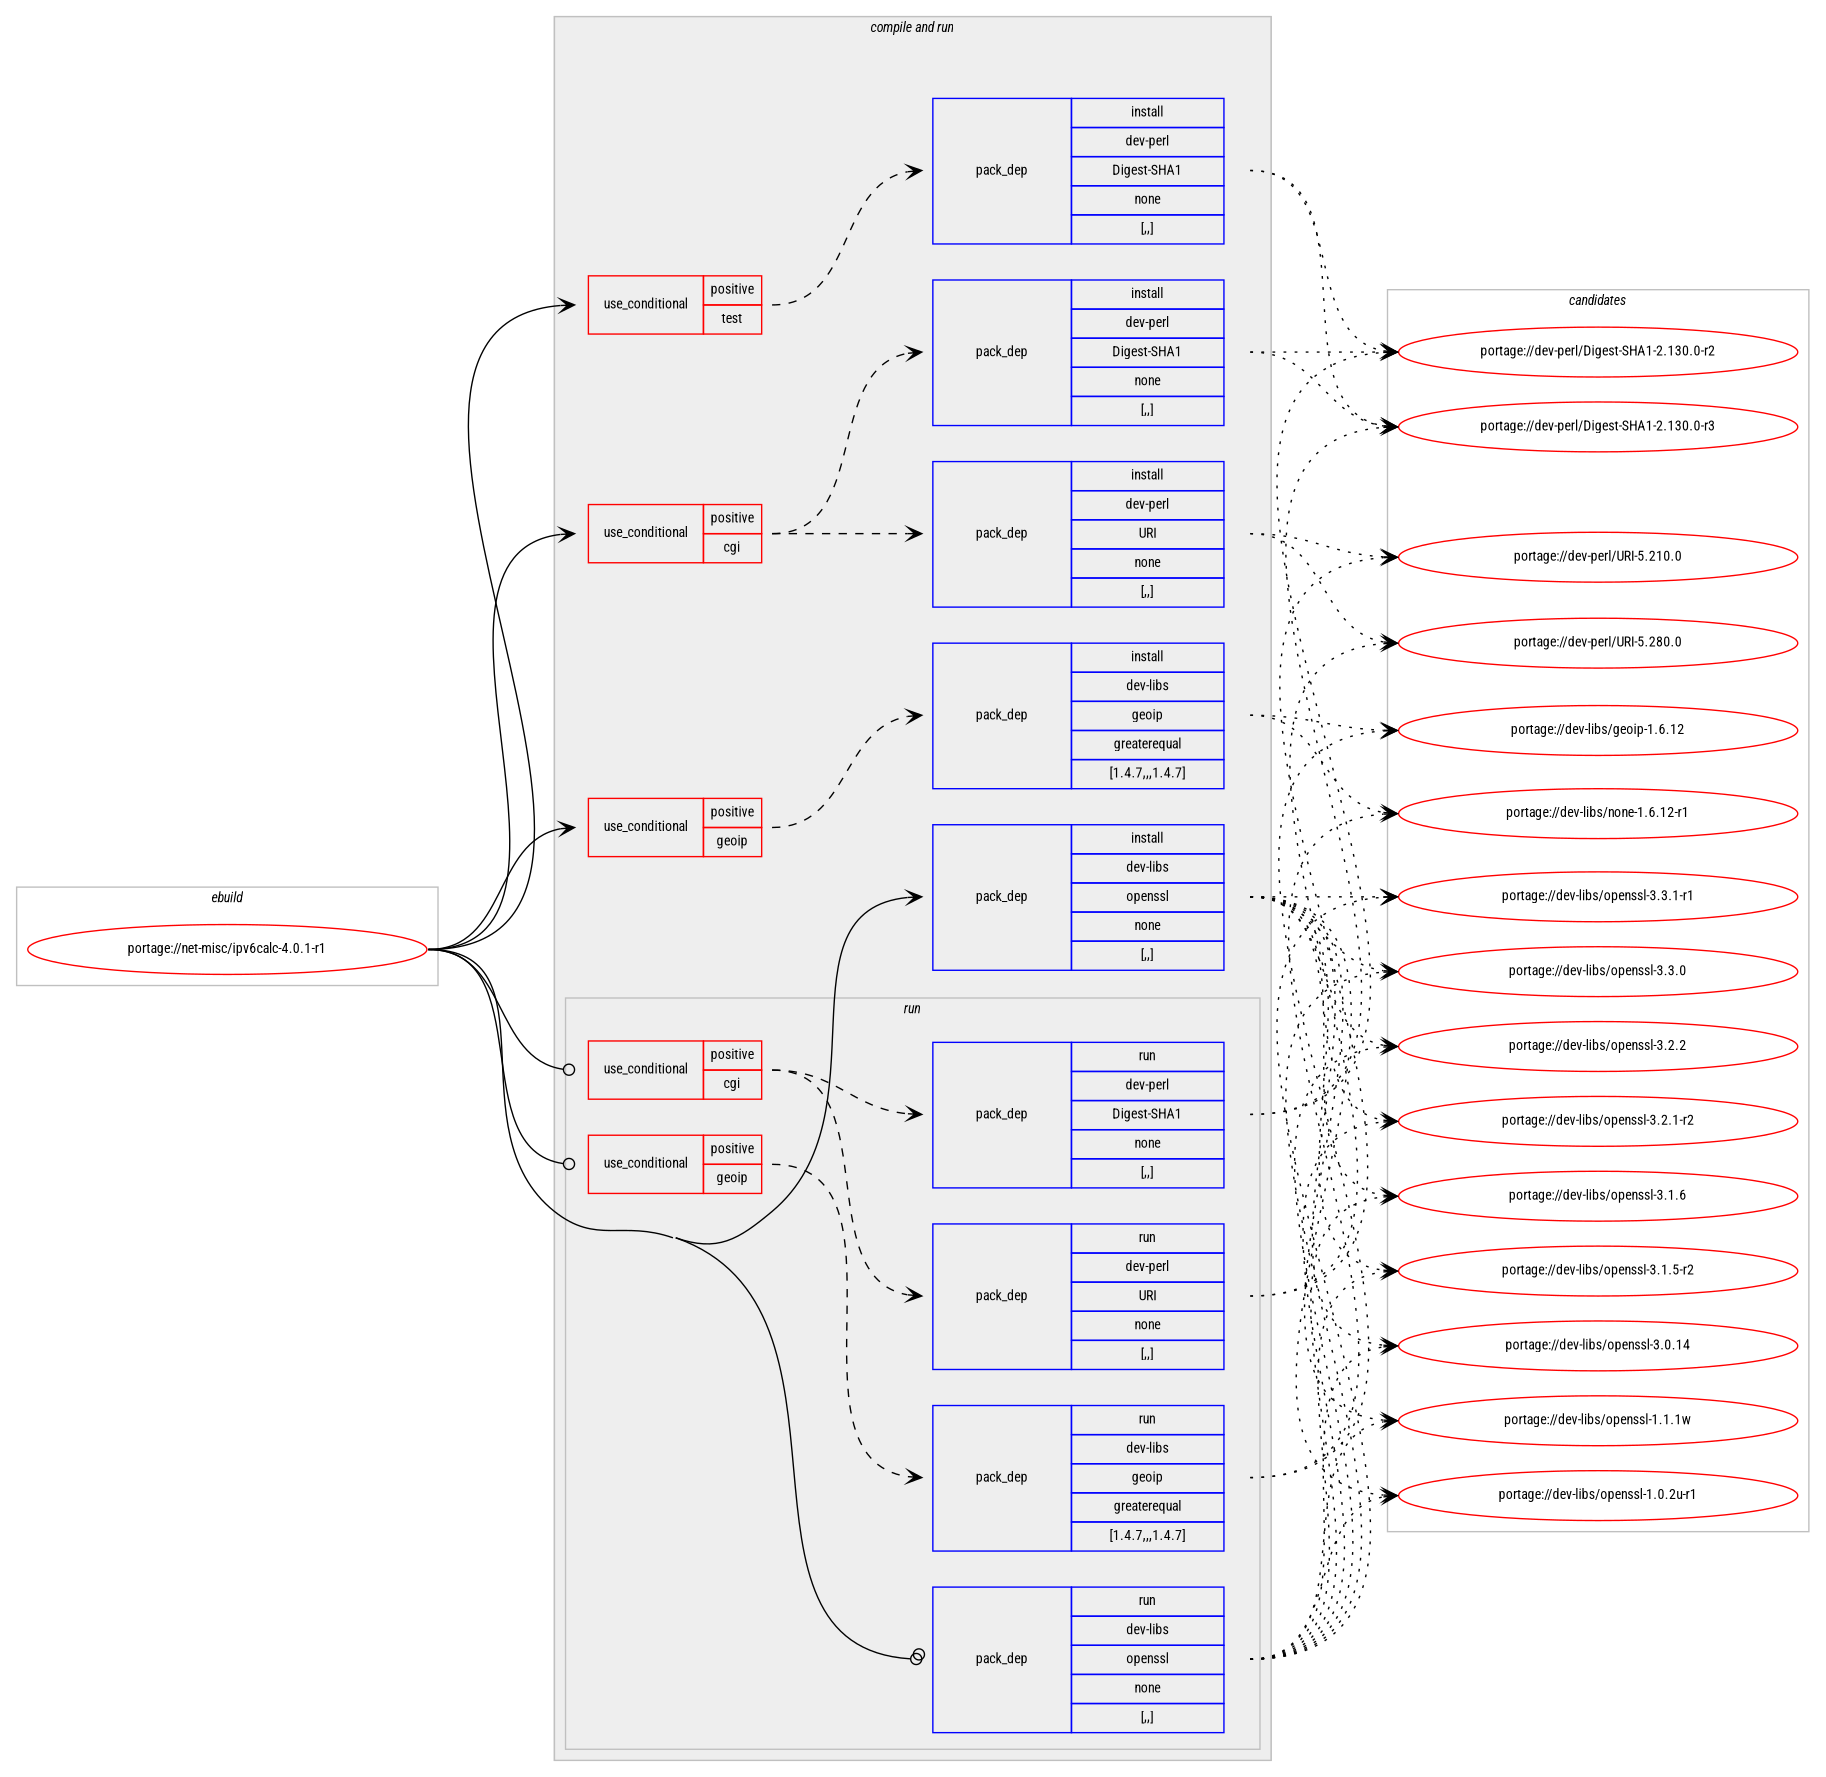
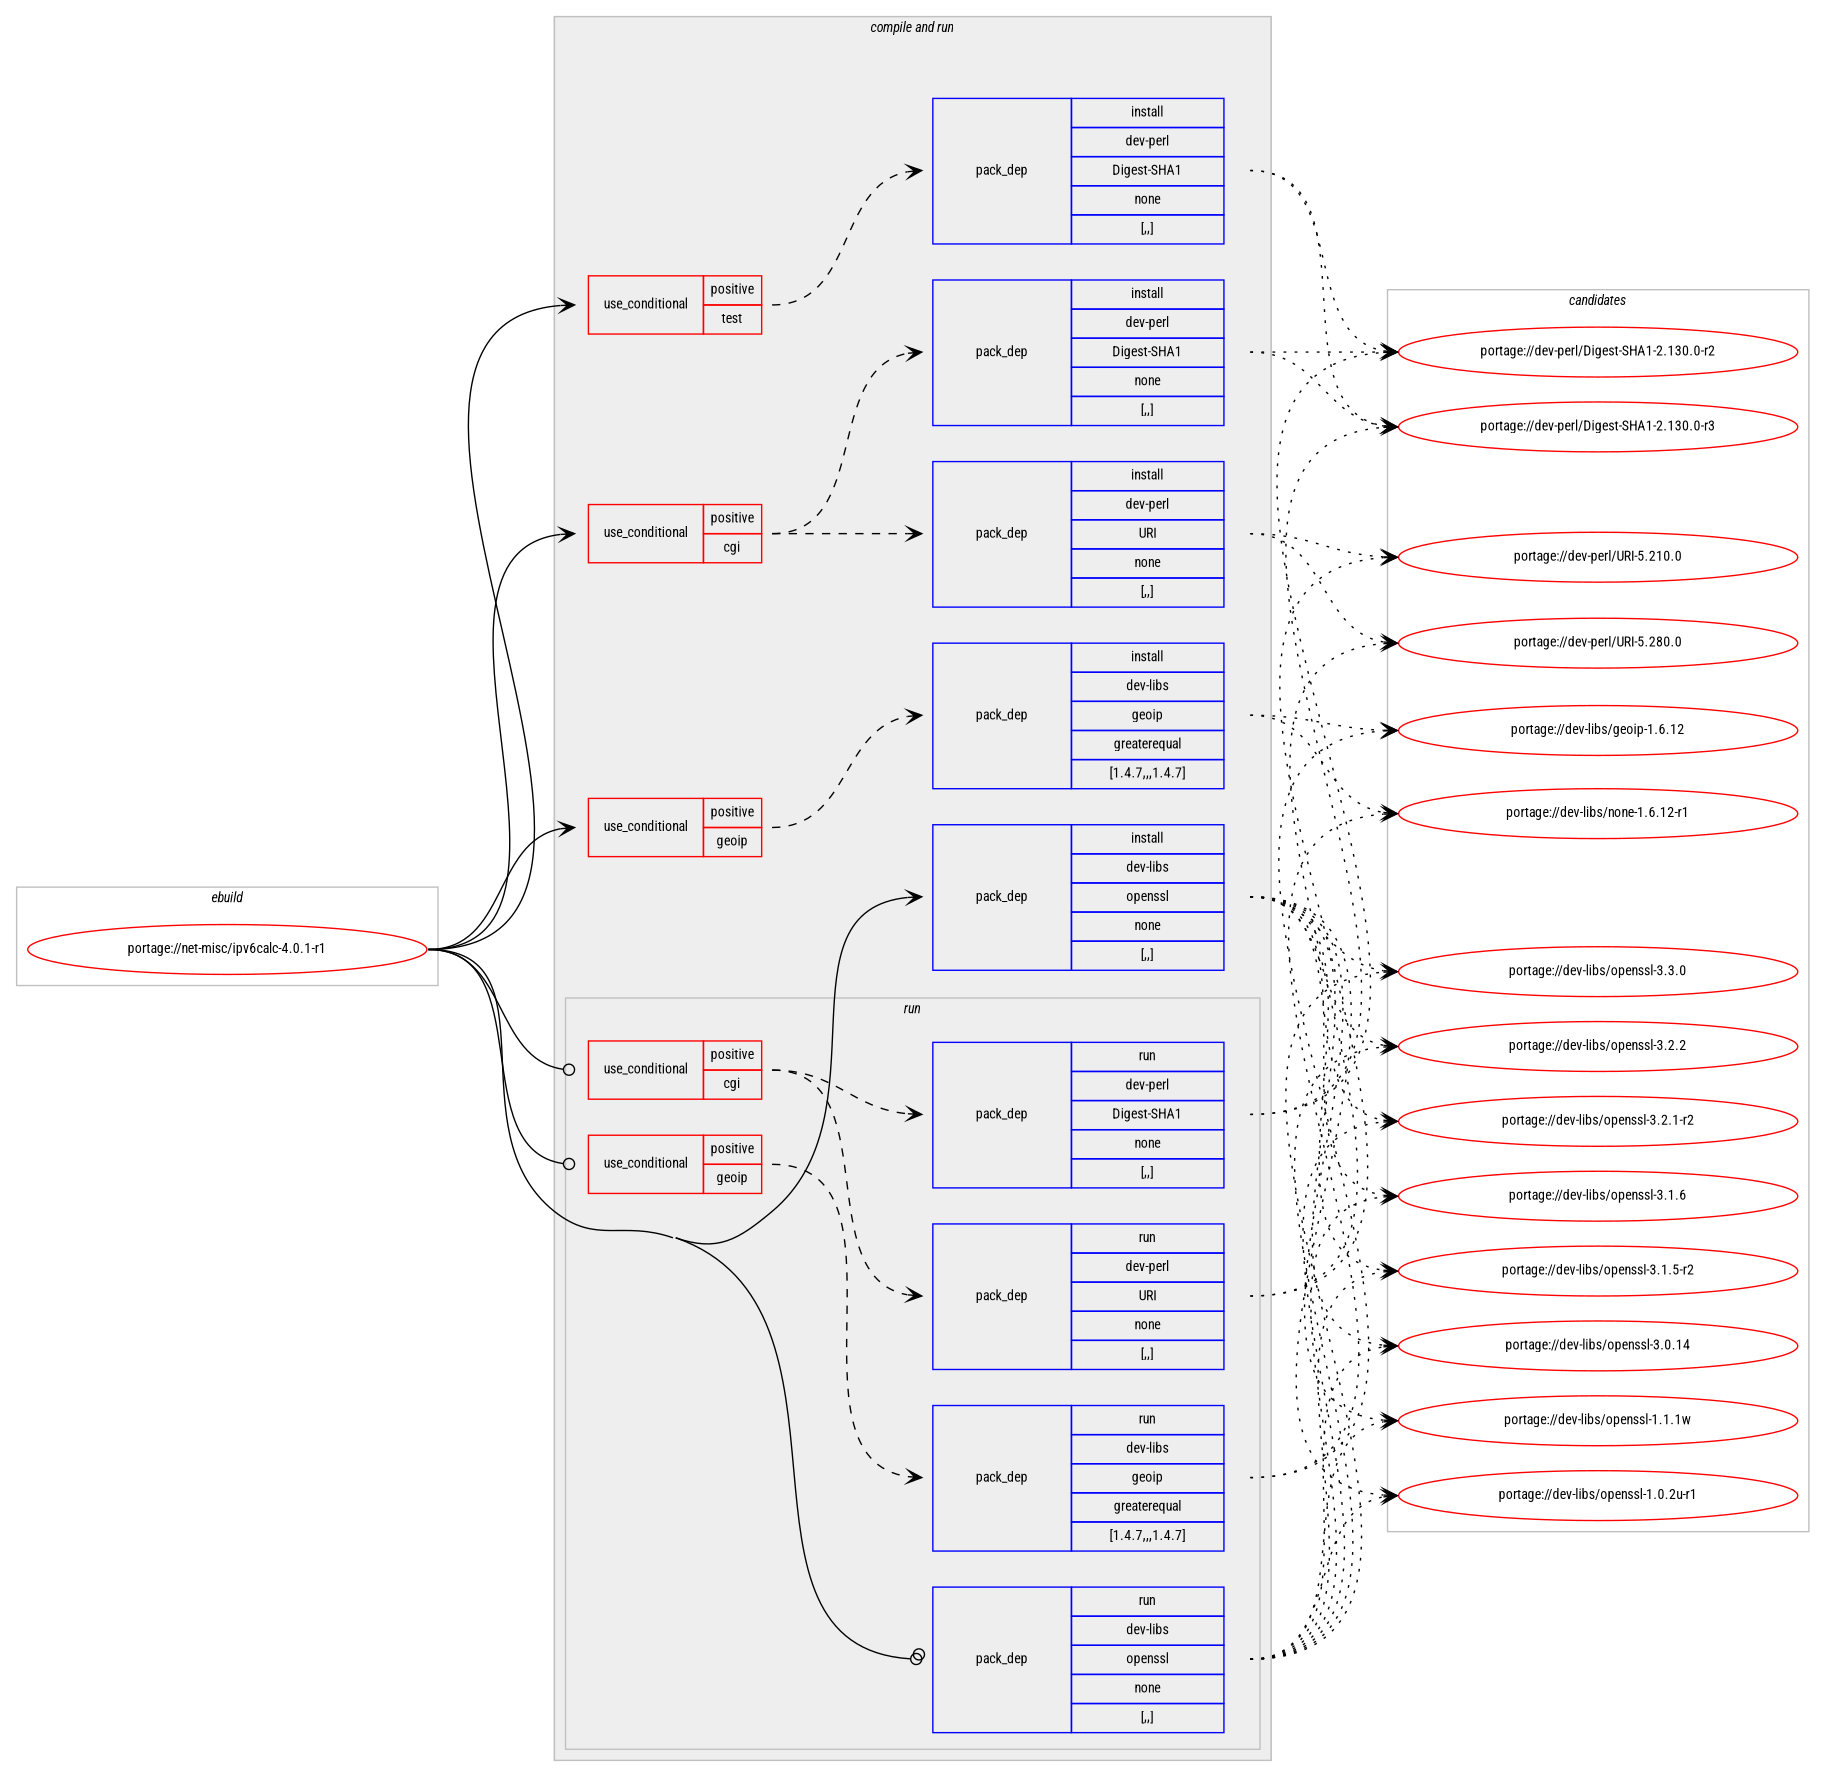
node "portage://dev-libs/openssl-3.3.1-r1": removed
